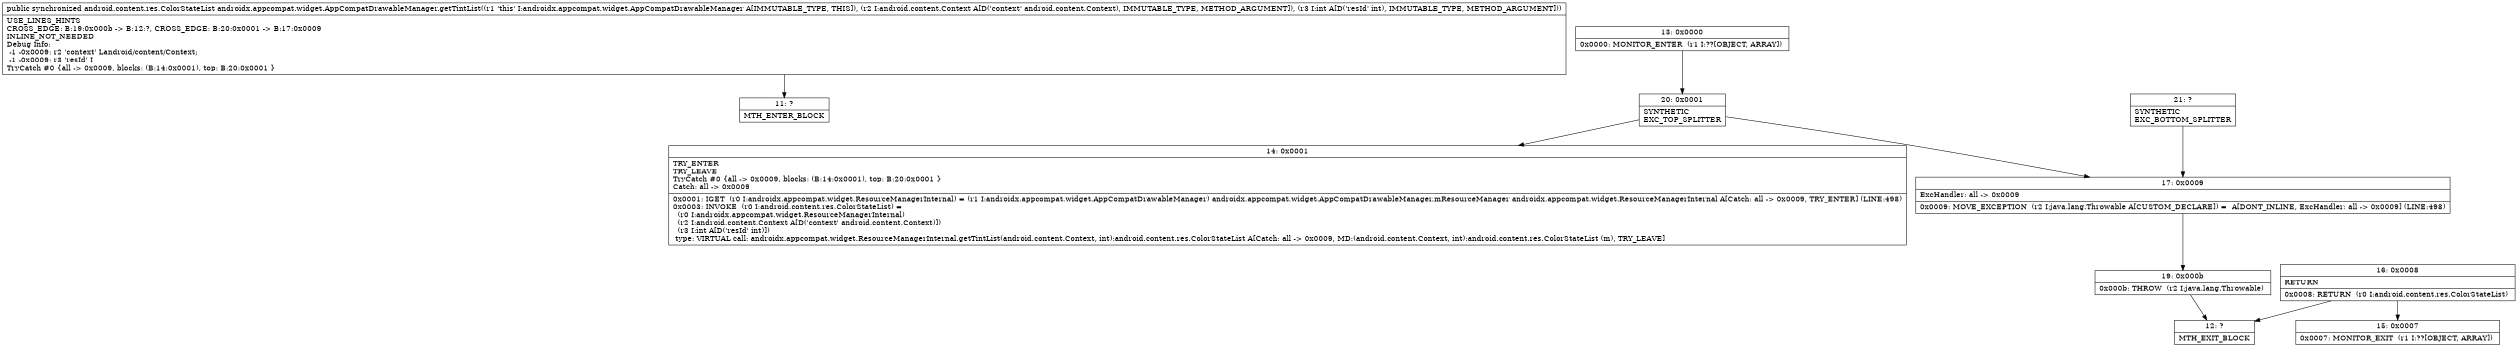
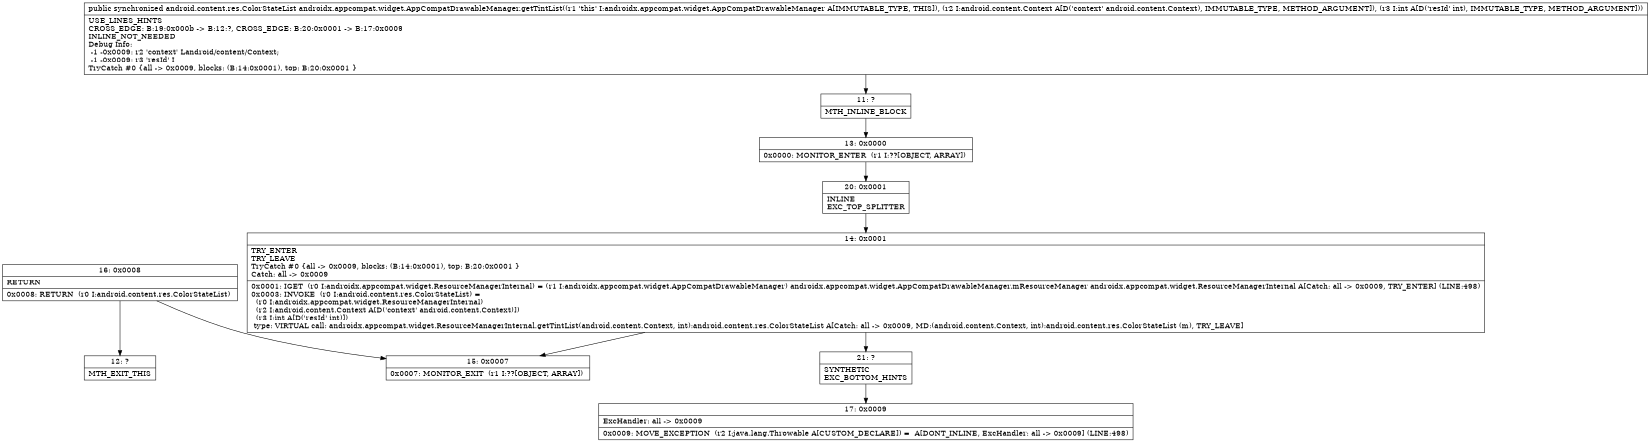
node "20: 0x0001": text "SYNTHETIC" -> "INLINE"
node "11: ?": text "MTH_ENTER_BLOCK" -> "MTH_INLINE_BLOCK"
node "21: ?": text "EXC_BOTTOM_SPLITTER" -> "EXC_BOTTOM_HINTS"
edge "11: ?" -> "13: 0x0000": added
edge "20: 0x0001" -> "17: 0x0009": removed
node "19: 0x000b": removed
node "12: ?": text "MTH_EXIT_BLOCK" -> "MTH_EXIT_THIS"
edge "14: 0x0001" -> "21: ?": added
edge "14: 0x0001" -> "15: 0x0007": added
